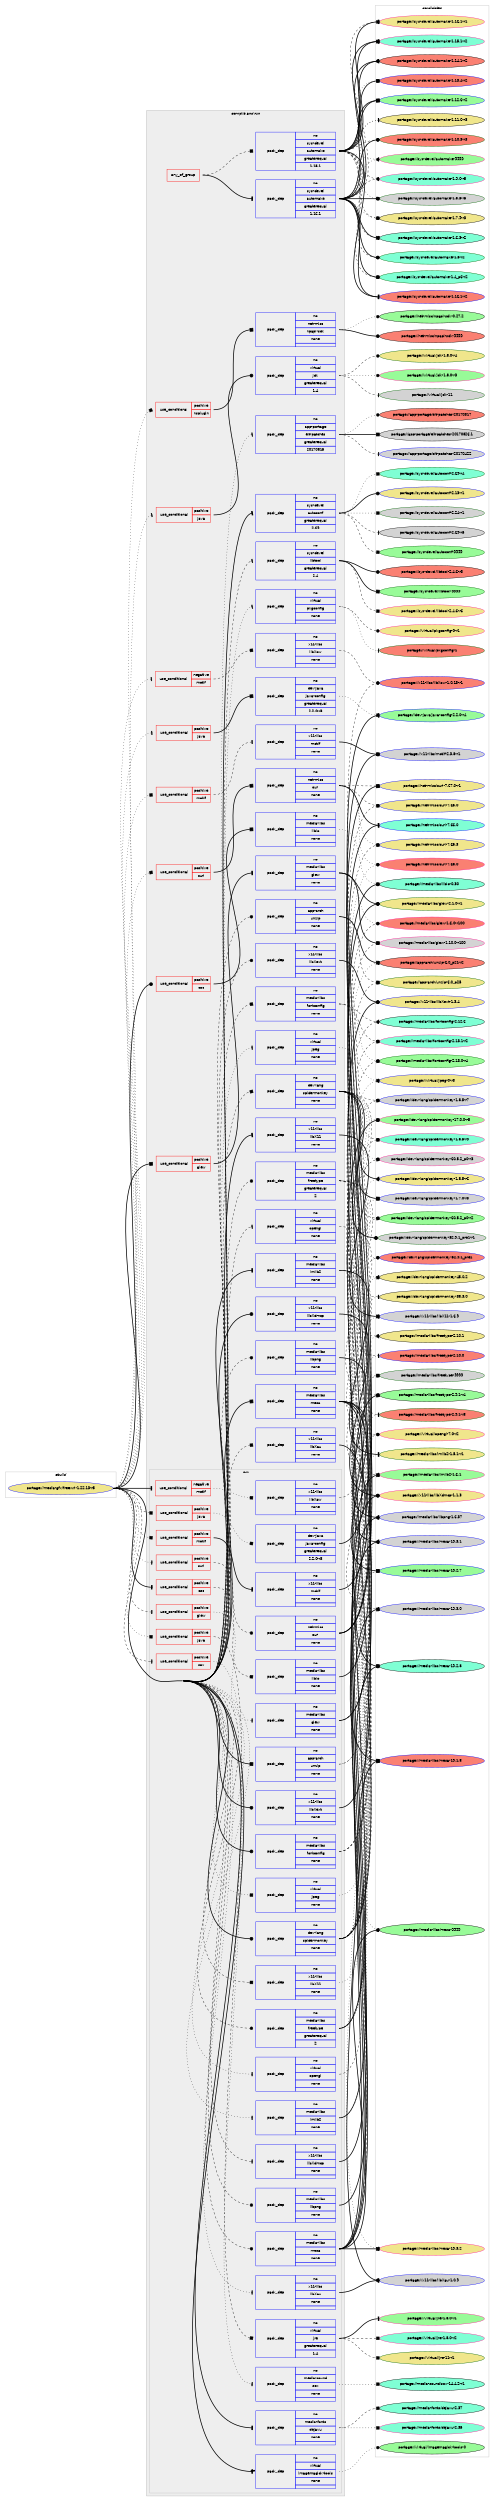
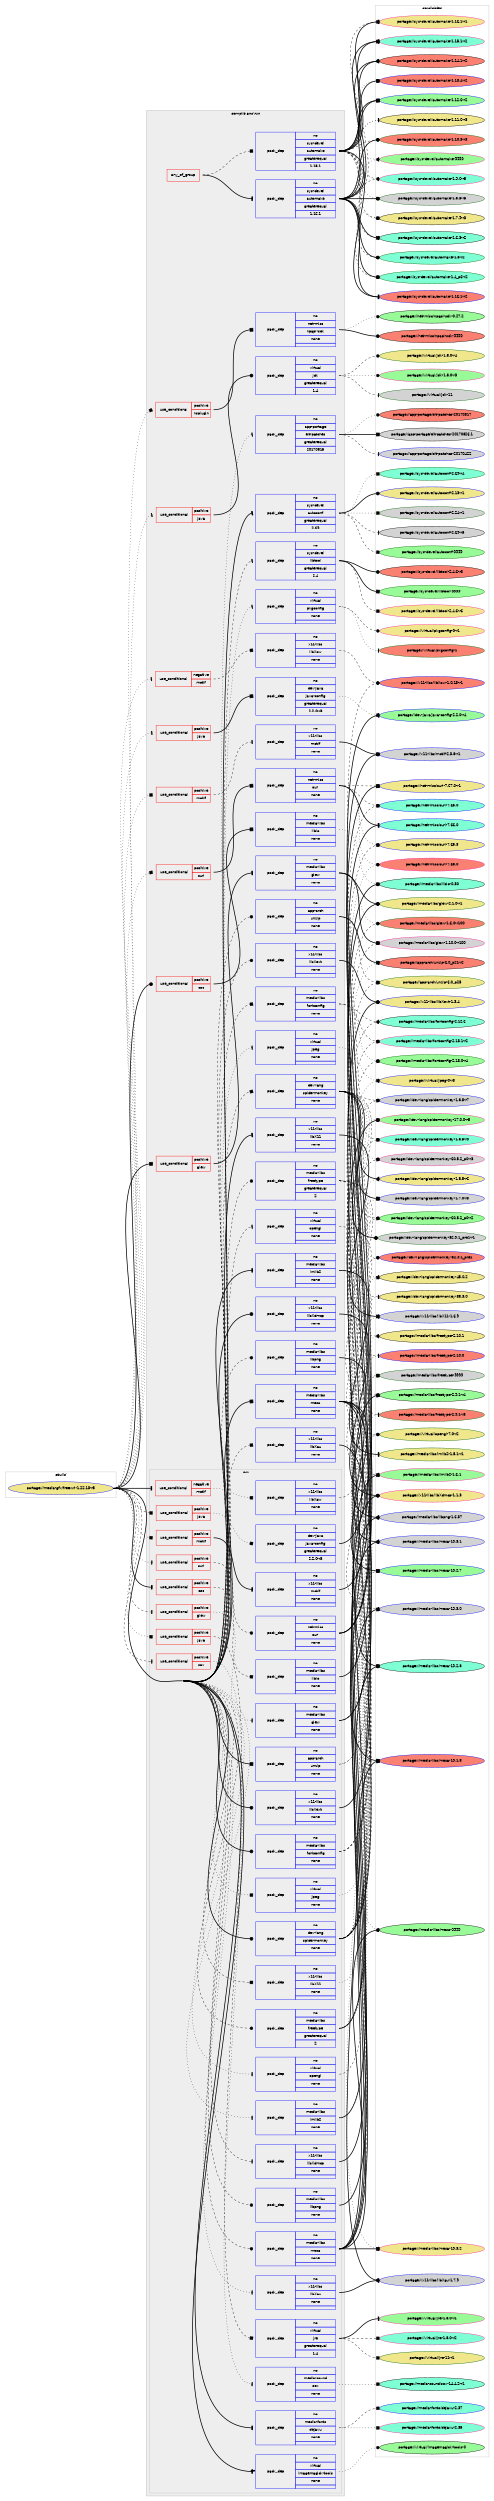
node "portage://net-misc/curl-7.65.0": fillcolor khaki -> aquamarine
node "portage://media-libs/glew-1.6.0-r100": color deeppink -> darkgreen
node "portage://virtual/opengl-7.0-r2": color deeppink -> darkgreen
node "portage://x11-libs/libXau-1.0.9": label "portage://x11-libs/libXau-1.0.9" -> "portage://x11-libs/libXau-1.7.9"
node "portage://media-fonts/dejavu-2.37": color black -> blue
